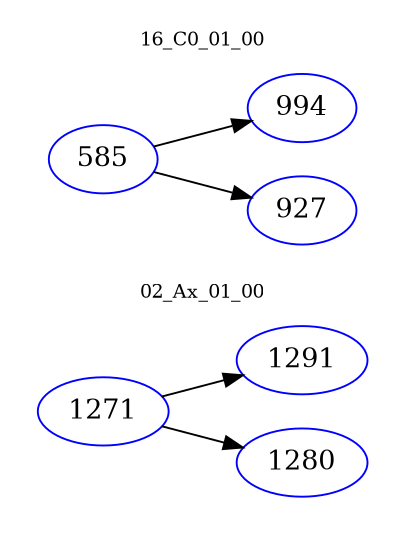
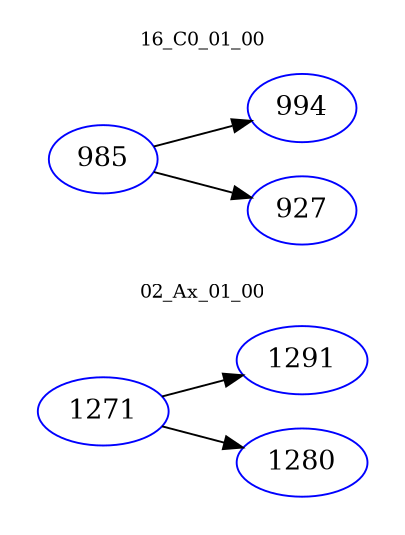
node "585": label "585" -> "985"
